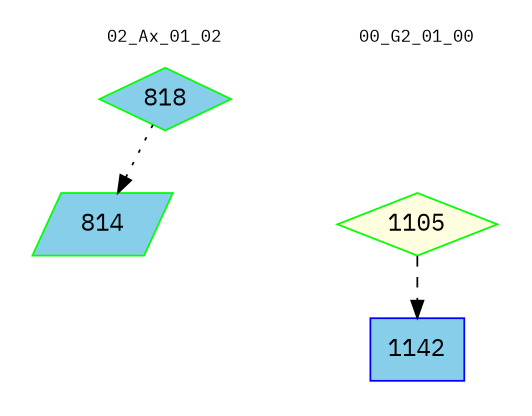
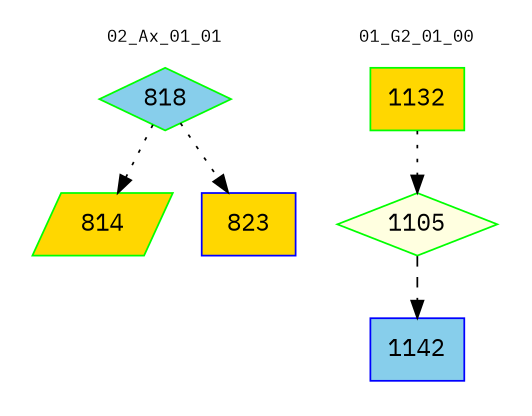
cluster "02_Ax_01_02": label "02_Ax_01_02" -> "02_Ax_01_01"
cluster "00_G2_01_00": label "00_G2_01_00" -> "01_G2_01_00"
node "1132": added
node "814": fillcolor skyblue -> gold
node "823": added
